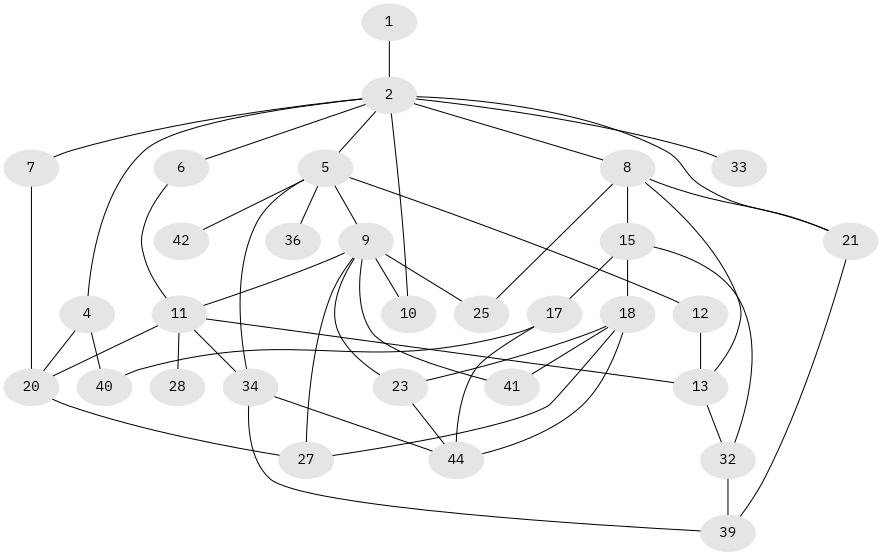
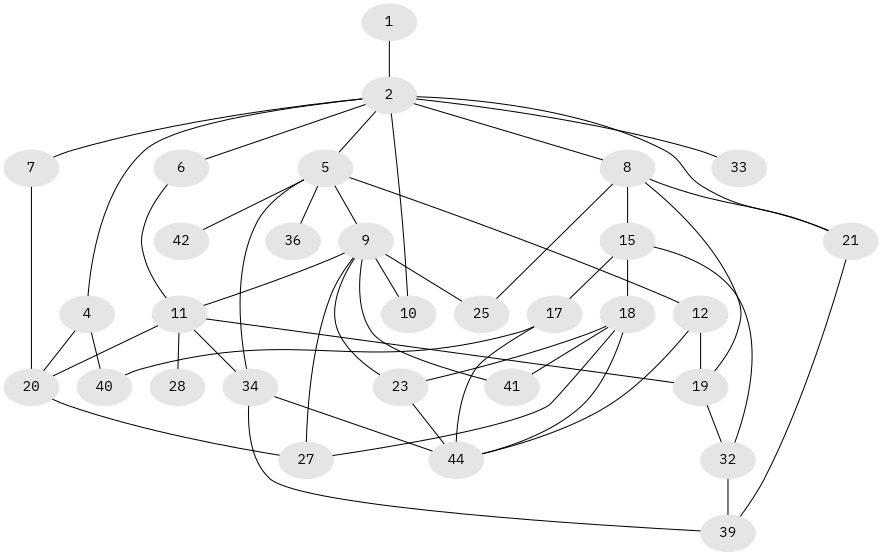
node "13": label "13" -> "19"
edge "12" -- "44": added
